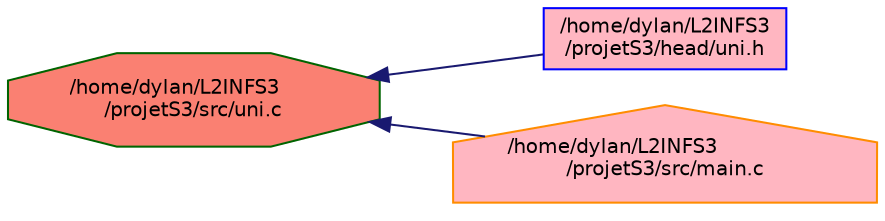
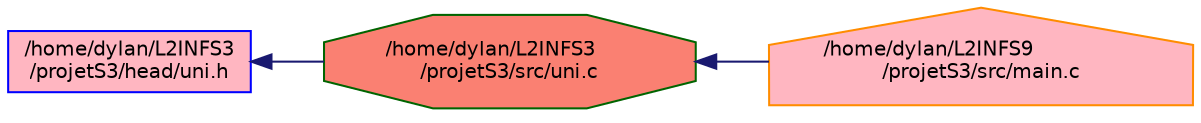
edge "/home/dylan/L2INFS3 /projetS3/head/uni.h" -> "/home/dylan/L2INFS3 /projetS3/src/uni.c": reversed
node "/home/dylan/L2INFS3 /projetS3/src/main.c": label "/home/dylan/L2INFS3 /projetS3/src/main.c" -> "/home/dylan/L2INFS9 /projetS3/src/main.c"
